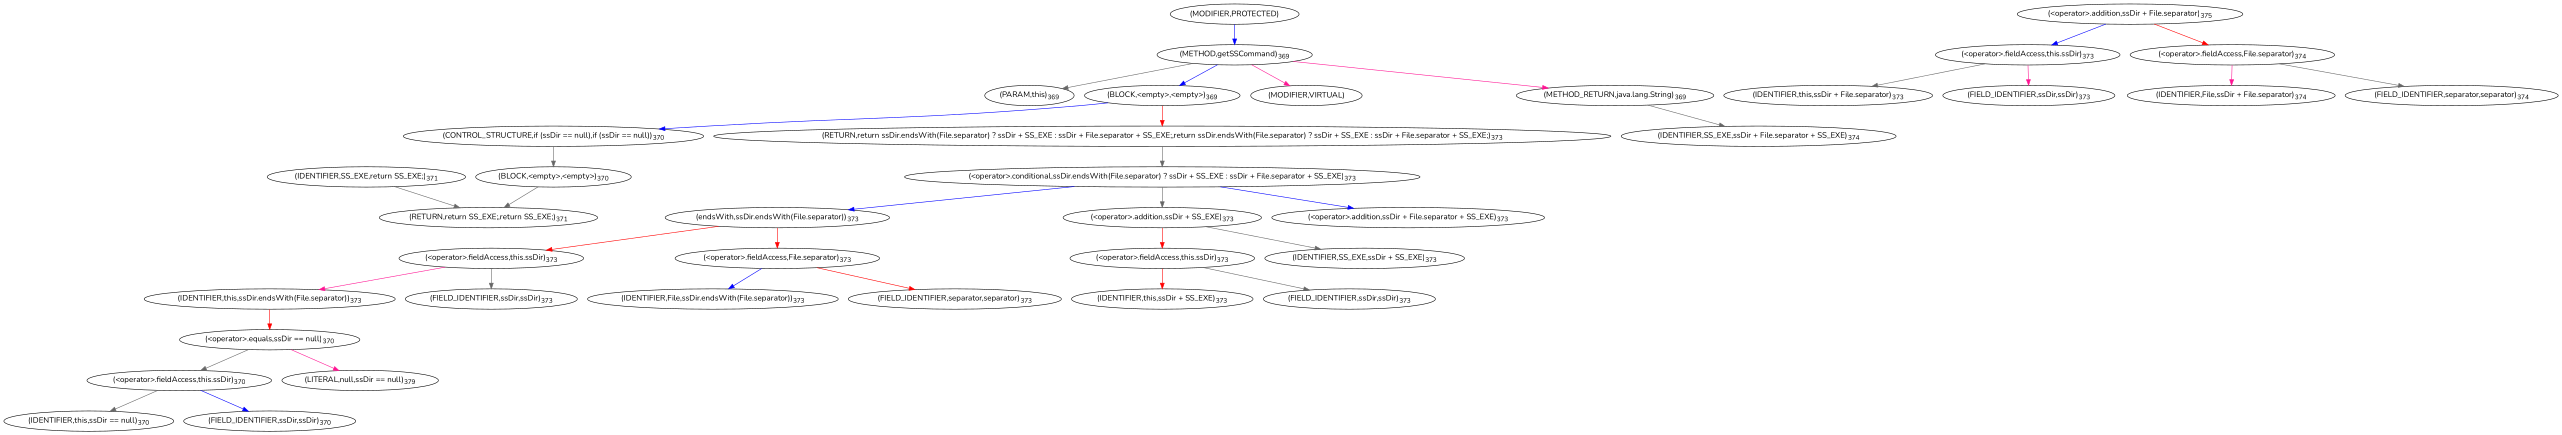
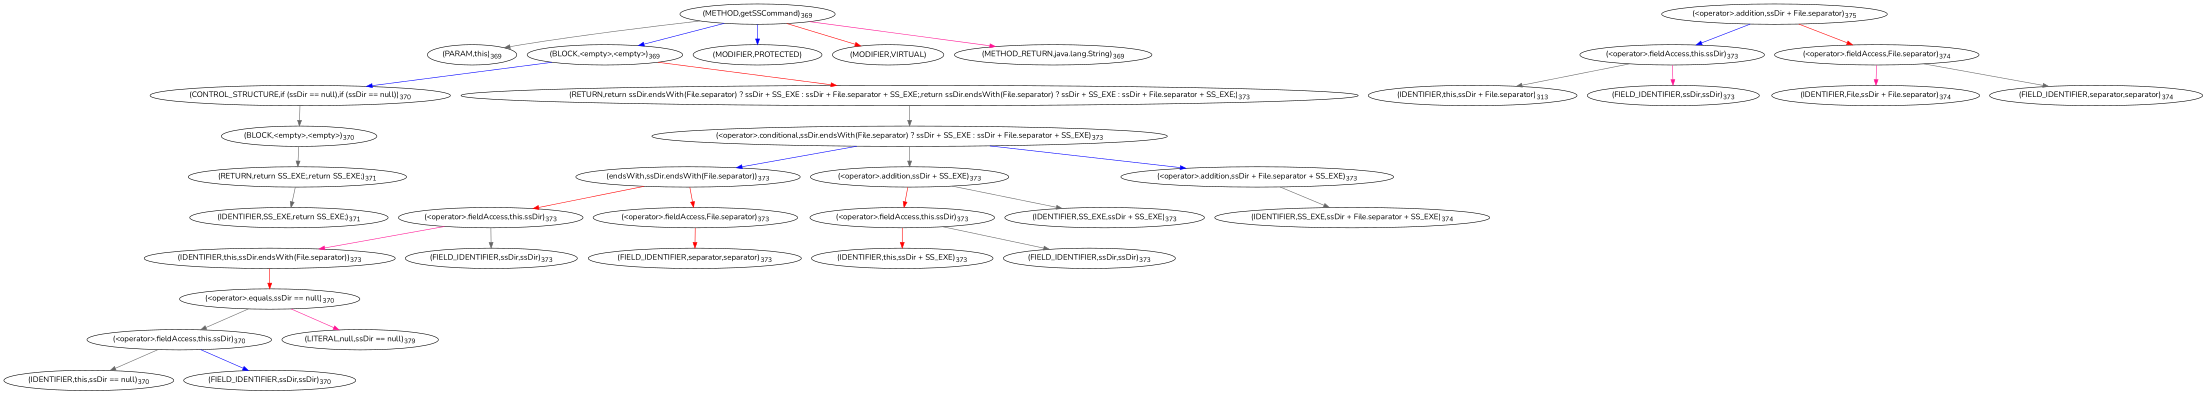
edge "(MODIFIER,PROTECTED)" -> "(METHOD,getSSCommand)": reversed
edge "(METHOD,getSSCommand)" -> "(MODIFIER,VIRTUAL)": color deeppink -> red
node "(IDENTIFIER,this,ssDir + File.separator)": text "373" -> "313"
edge "(METHOD_RETURN,java.lang.String)" -> "(IDENTIFIER,SS_EXE,ssDir + File.separator + SS_EXE)": now "(<operator>.addition,ssDir + File.separator + SS_EXE)" -> "(IDENTIFIER,SS_EXE,ssDir + File.separator + SS_EXE)"
edge "(IDENTIFIER,SS_EXE,return SS_EXE;)" -> "(RETURN,return SS_EXE;,return SS_EXE;)": reversed
node "(IDENTIFIER,File,ssDir.endsWith(File.separator))": removed
